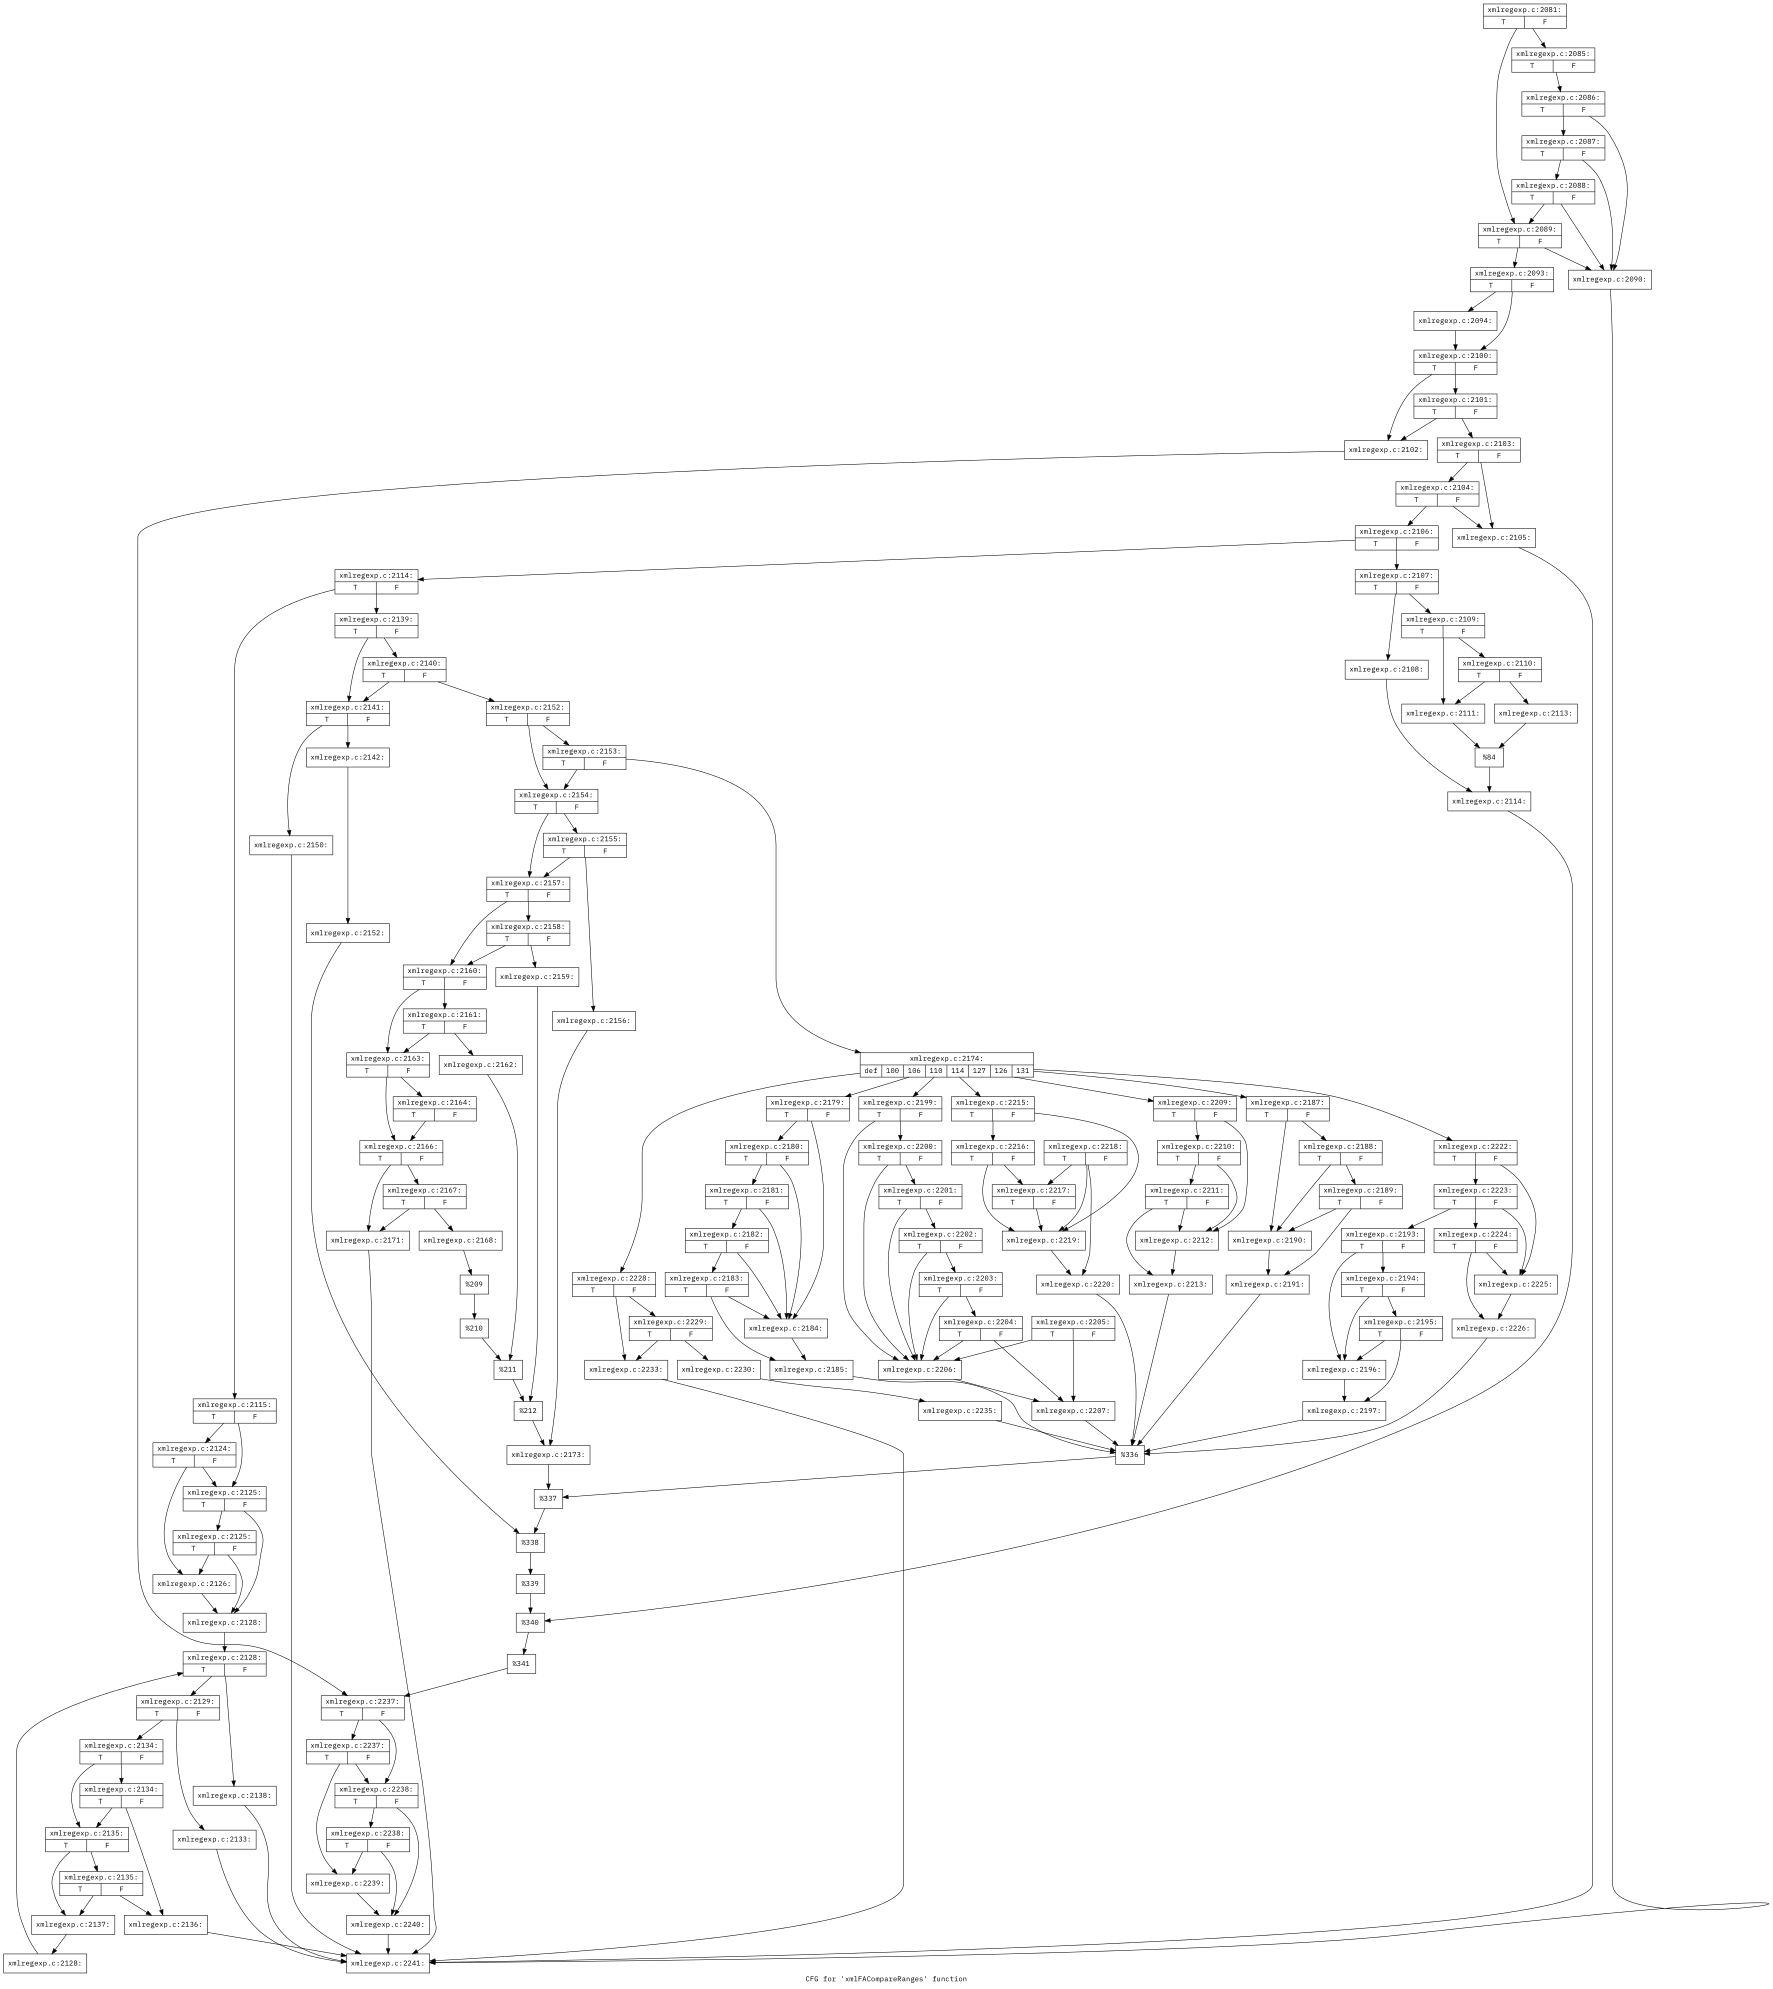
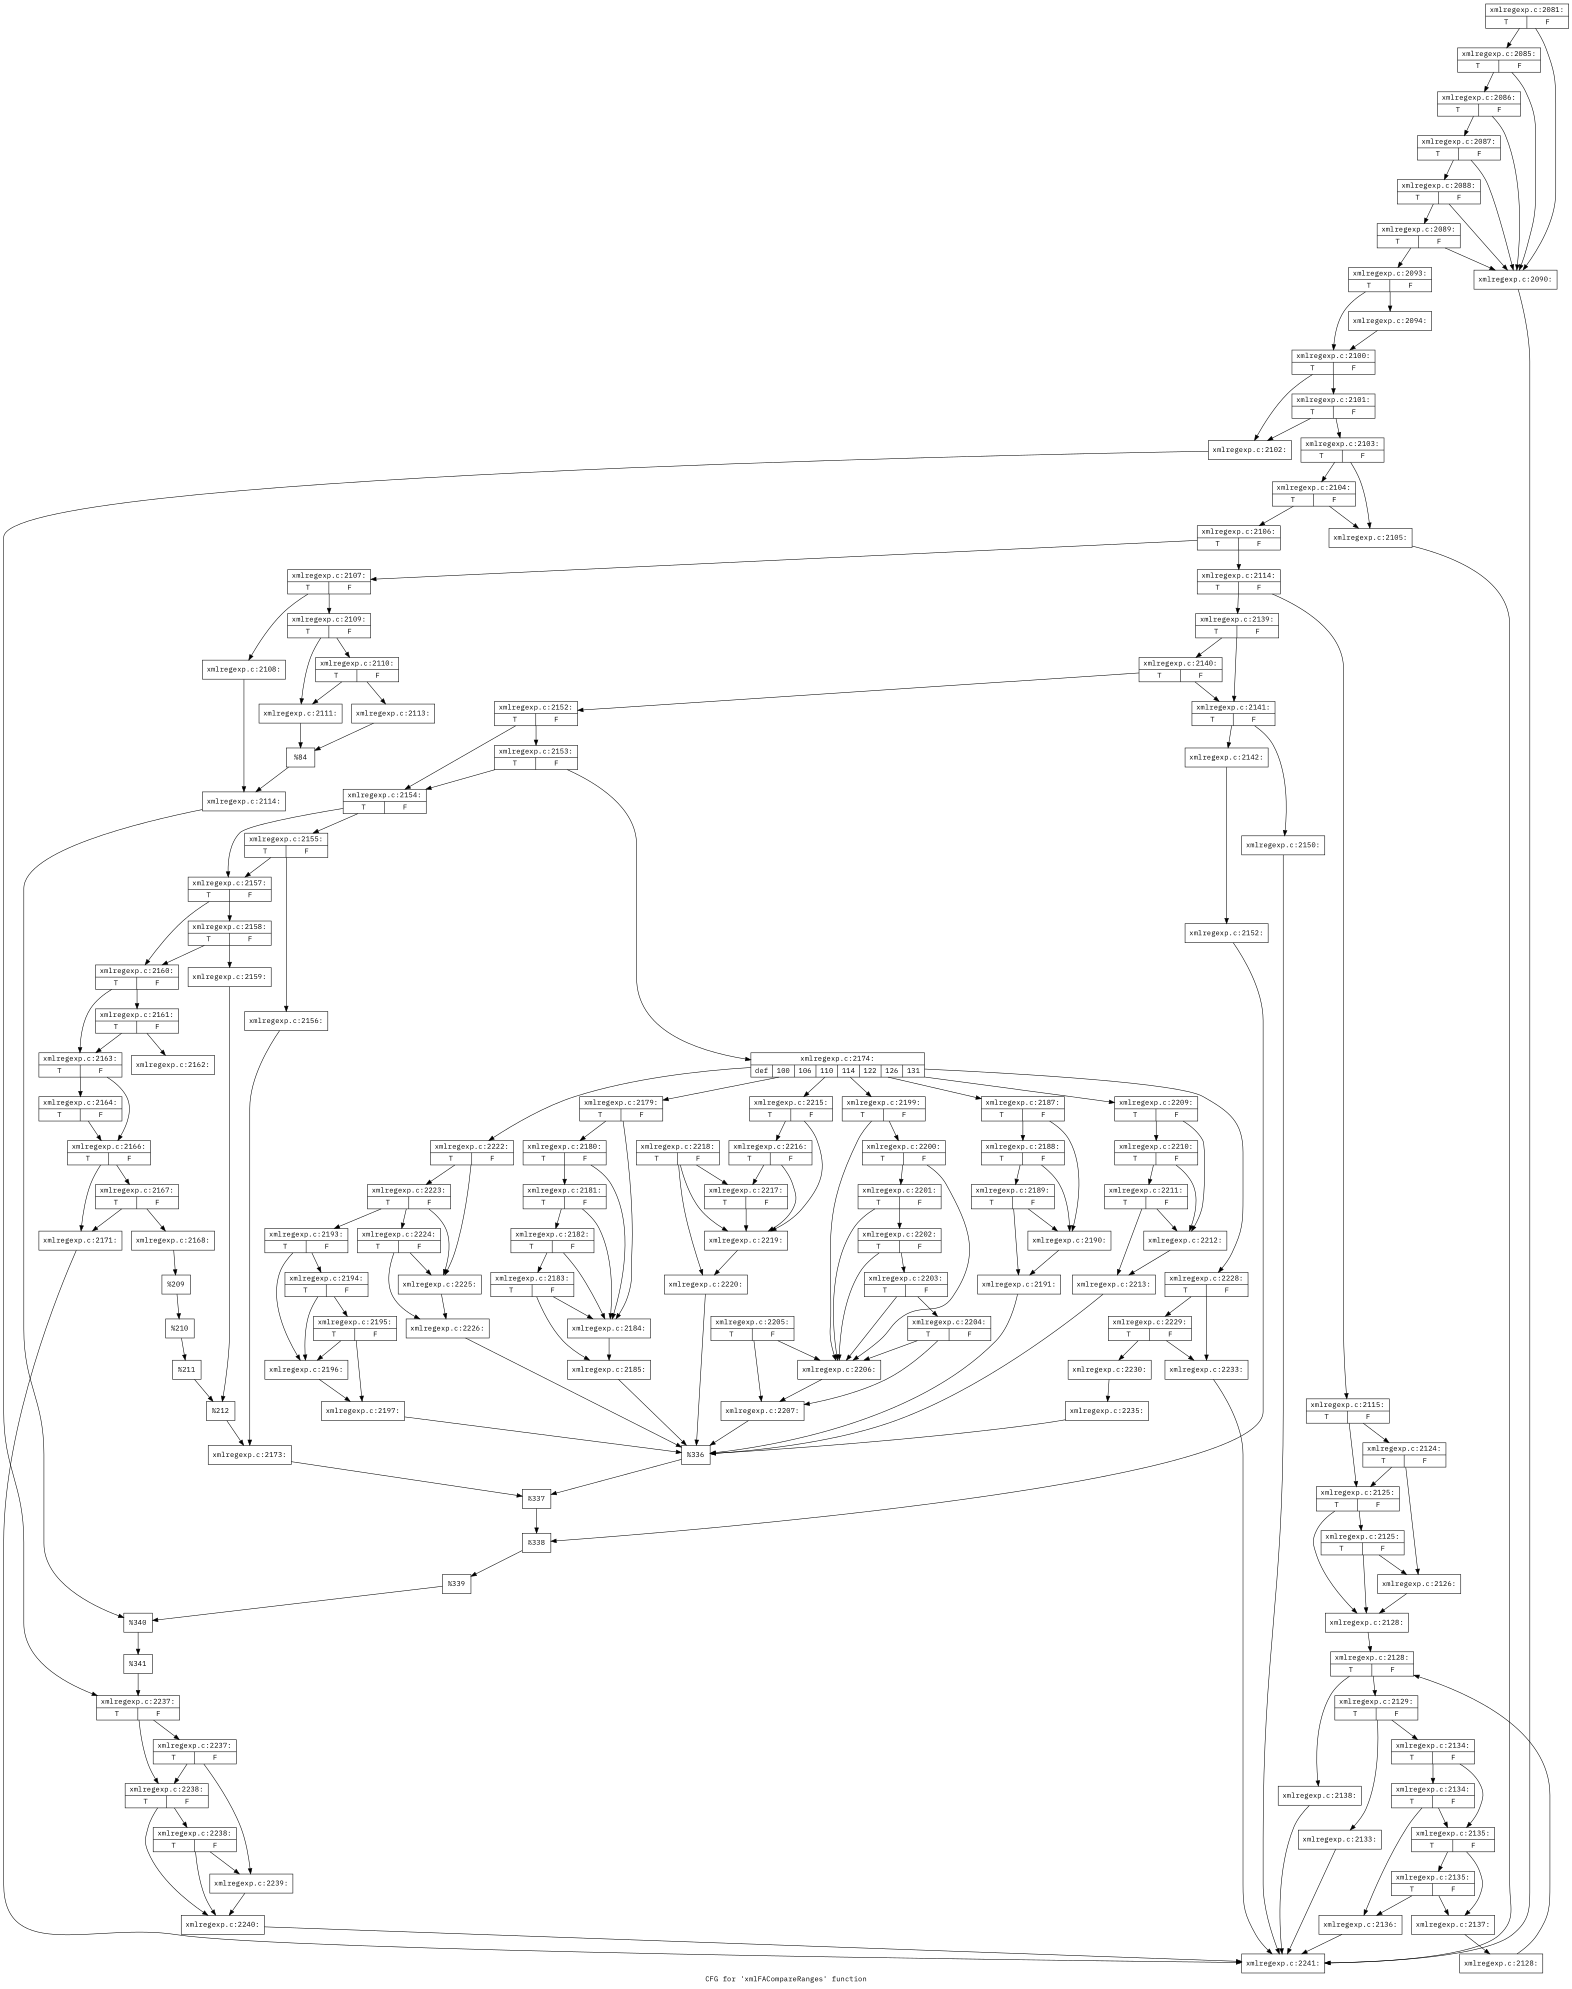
edge "xmlregexp.c:2081:" -> "xmlregexp.c:2089:": now "xmlregexp.c:2081:" -> "xmlregexp.c:2090:"
edge "xmlregexp.c:2085:" -> "xmlregexp.c:2090:": added
node "xmlregexp.c:2174:": text "127" -> "122"
edge "xmlregexp.c:2162:" -> "%211": removed
